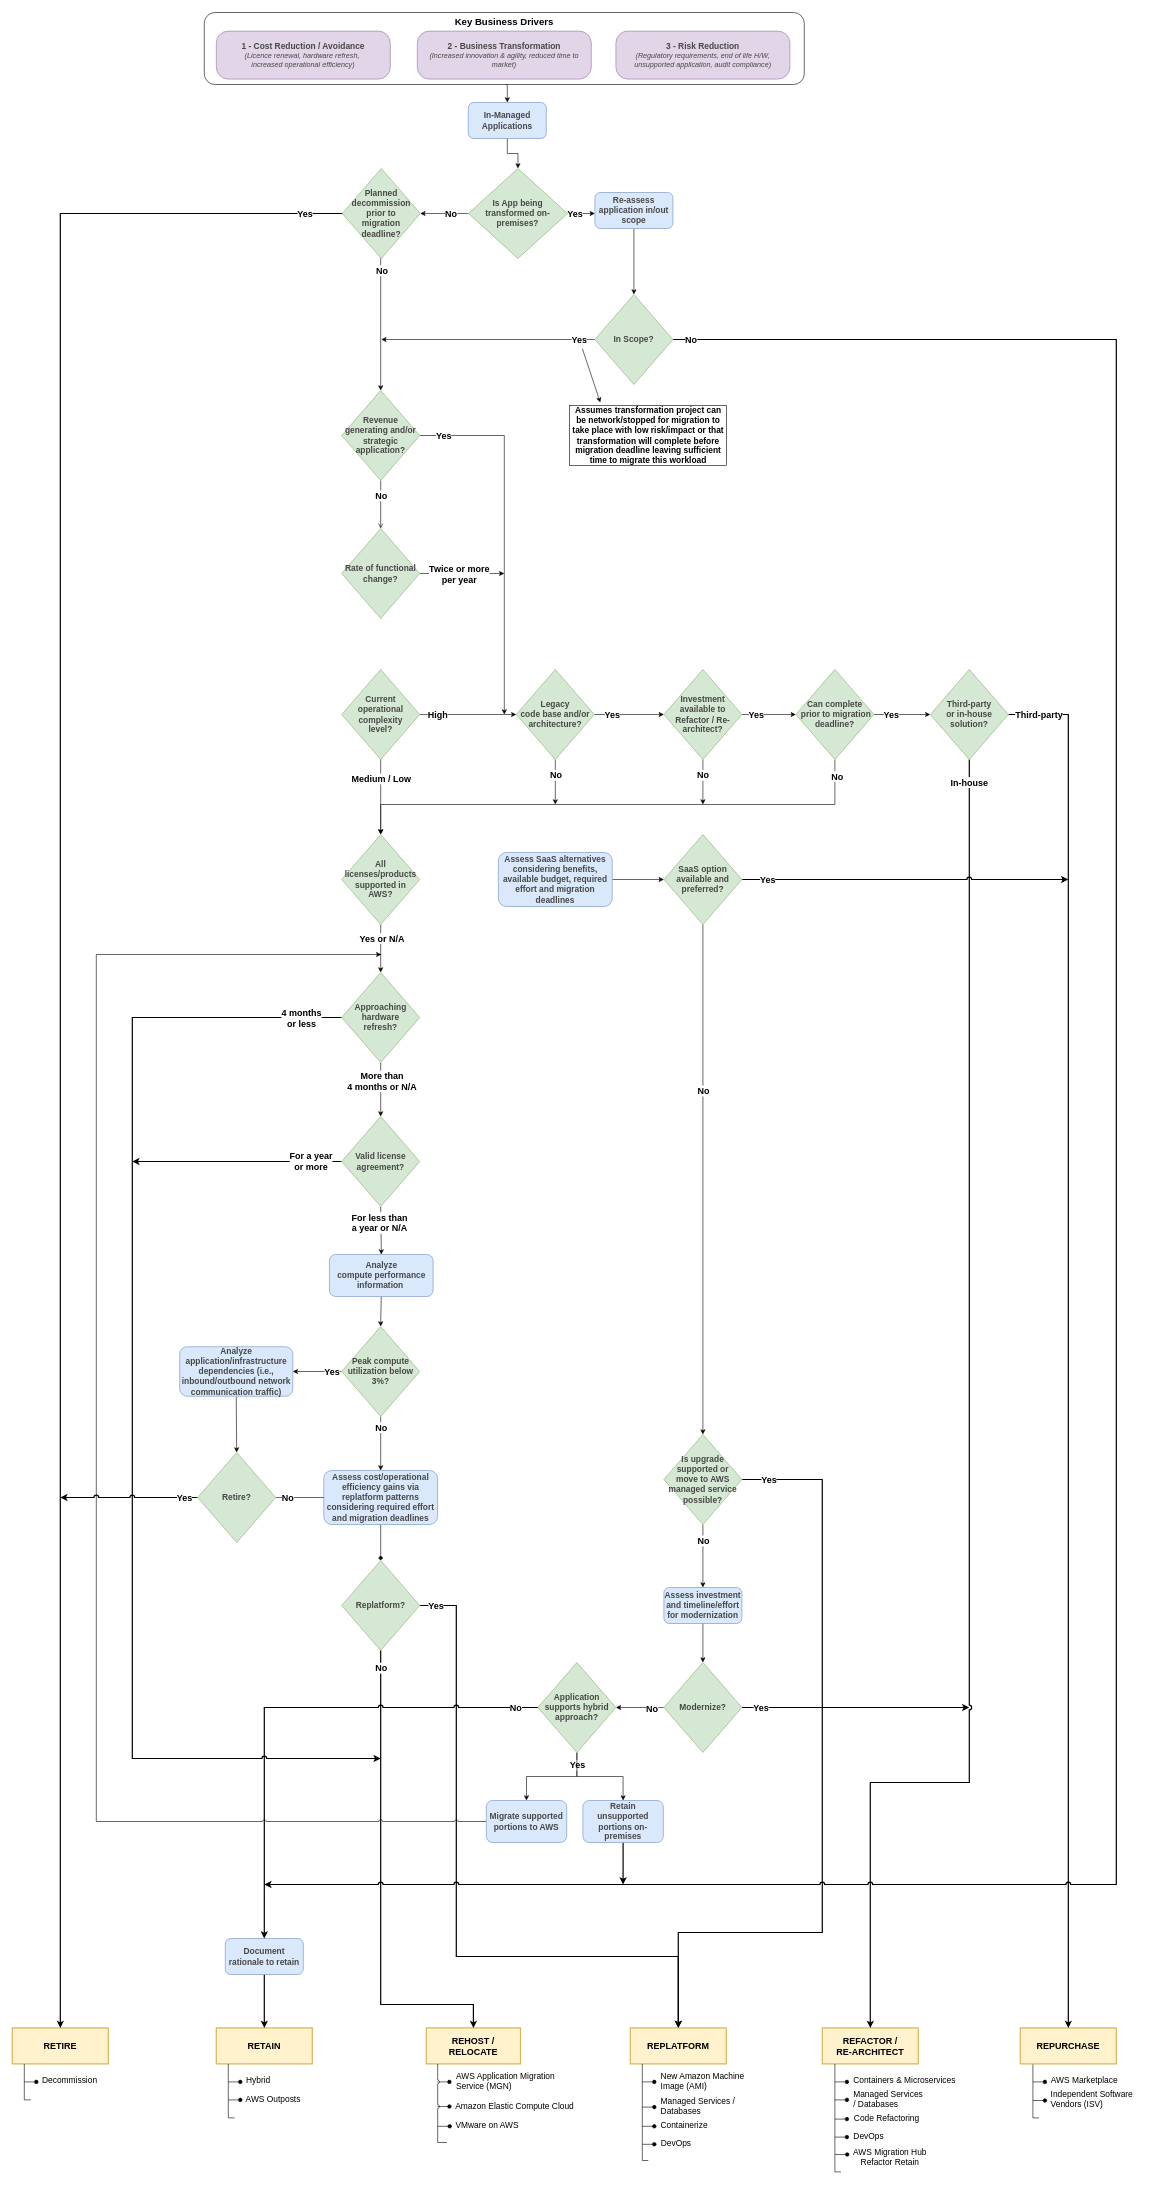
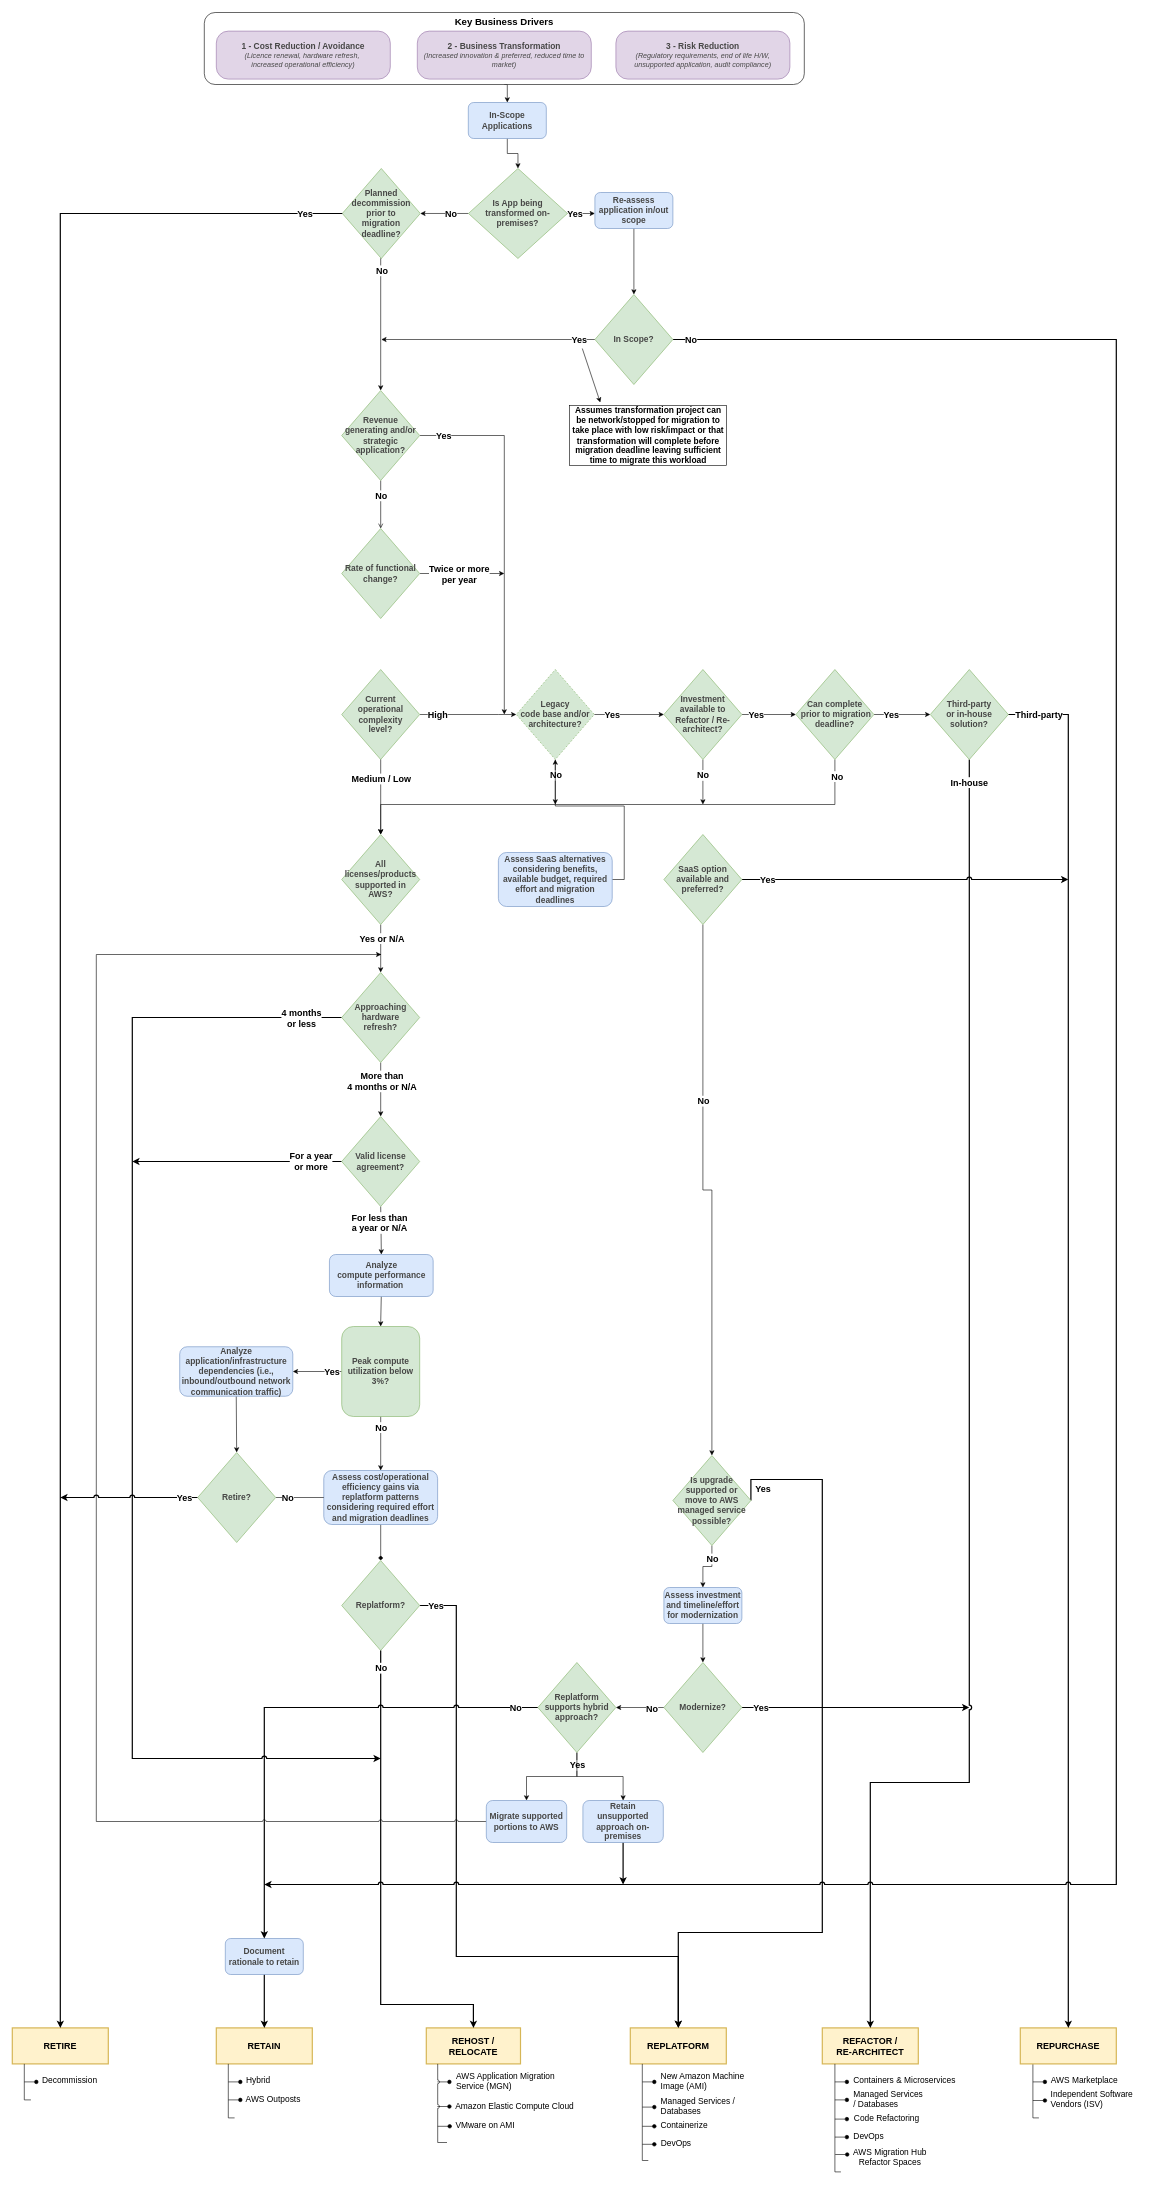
node "2 - Business Transformation (Increased innovation & agility, reduced time to market)": label "2 - Business Transformation (Increased innovation & agility, reduced time to market)" -> "2 - Business Transformation (Increased innovation & preferred, reduced time to market)"
node "In-Managed Applications": label "In-Managed Applications" -> "In-Scope Applications"
node "Legacy code base and/or architecture?": style solid -> dashed
edge "Assess SaaS alternatives considering benefits, available budget, required effort and migration deadlines" -> "SaaS option available and preferred?": now "Assess SaaS alternatives considering benefits, available budget, required effort and migration deadlines" -> "Legacy code base and/or architecture?"
node "Peak compute utilization below 3%?": shape diamond -> rounded rectangle
node "Is upgrade supported or move to AWS managed service possible?": moved (703, 1479) -> (712, 1500)
node "Application supports hybrid approach?": label "Application supports hybrid approach?" -> "Replatform supports hybrid approach?"
node "Retain unsupported portions on-premises": label "Retain unsupported portions on-premises" -> "Retain unsupported approach on-premises"
node "VMware on AWS": label "VMware on AWS" -> "VMware on AMI"
node "AWS Migration Hub Refactor Retain": label "AWS Migration Hub Refactor Retain" -> "AWS Migration Hub Refactor Spaces"
